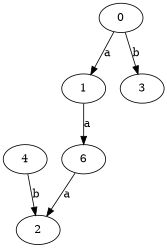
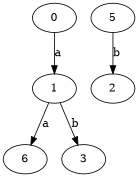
edge "0" -> "3": now "1" -> "3"
node "4": label "4" -> "5"
edge "6" -> "2": removed, label "a"
